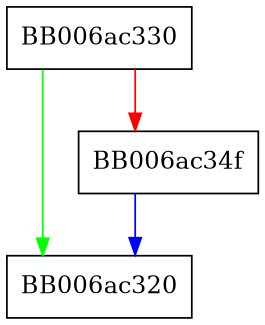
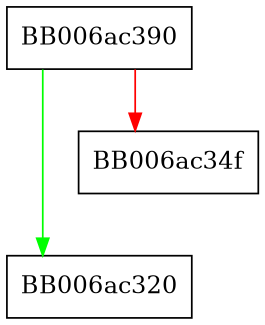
node "BB006ac330": label "BB006ac330" -> "BB006ac390"
edge "BB006ac34f" -> "BB006ac320": removed
